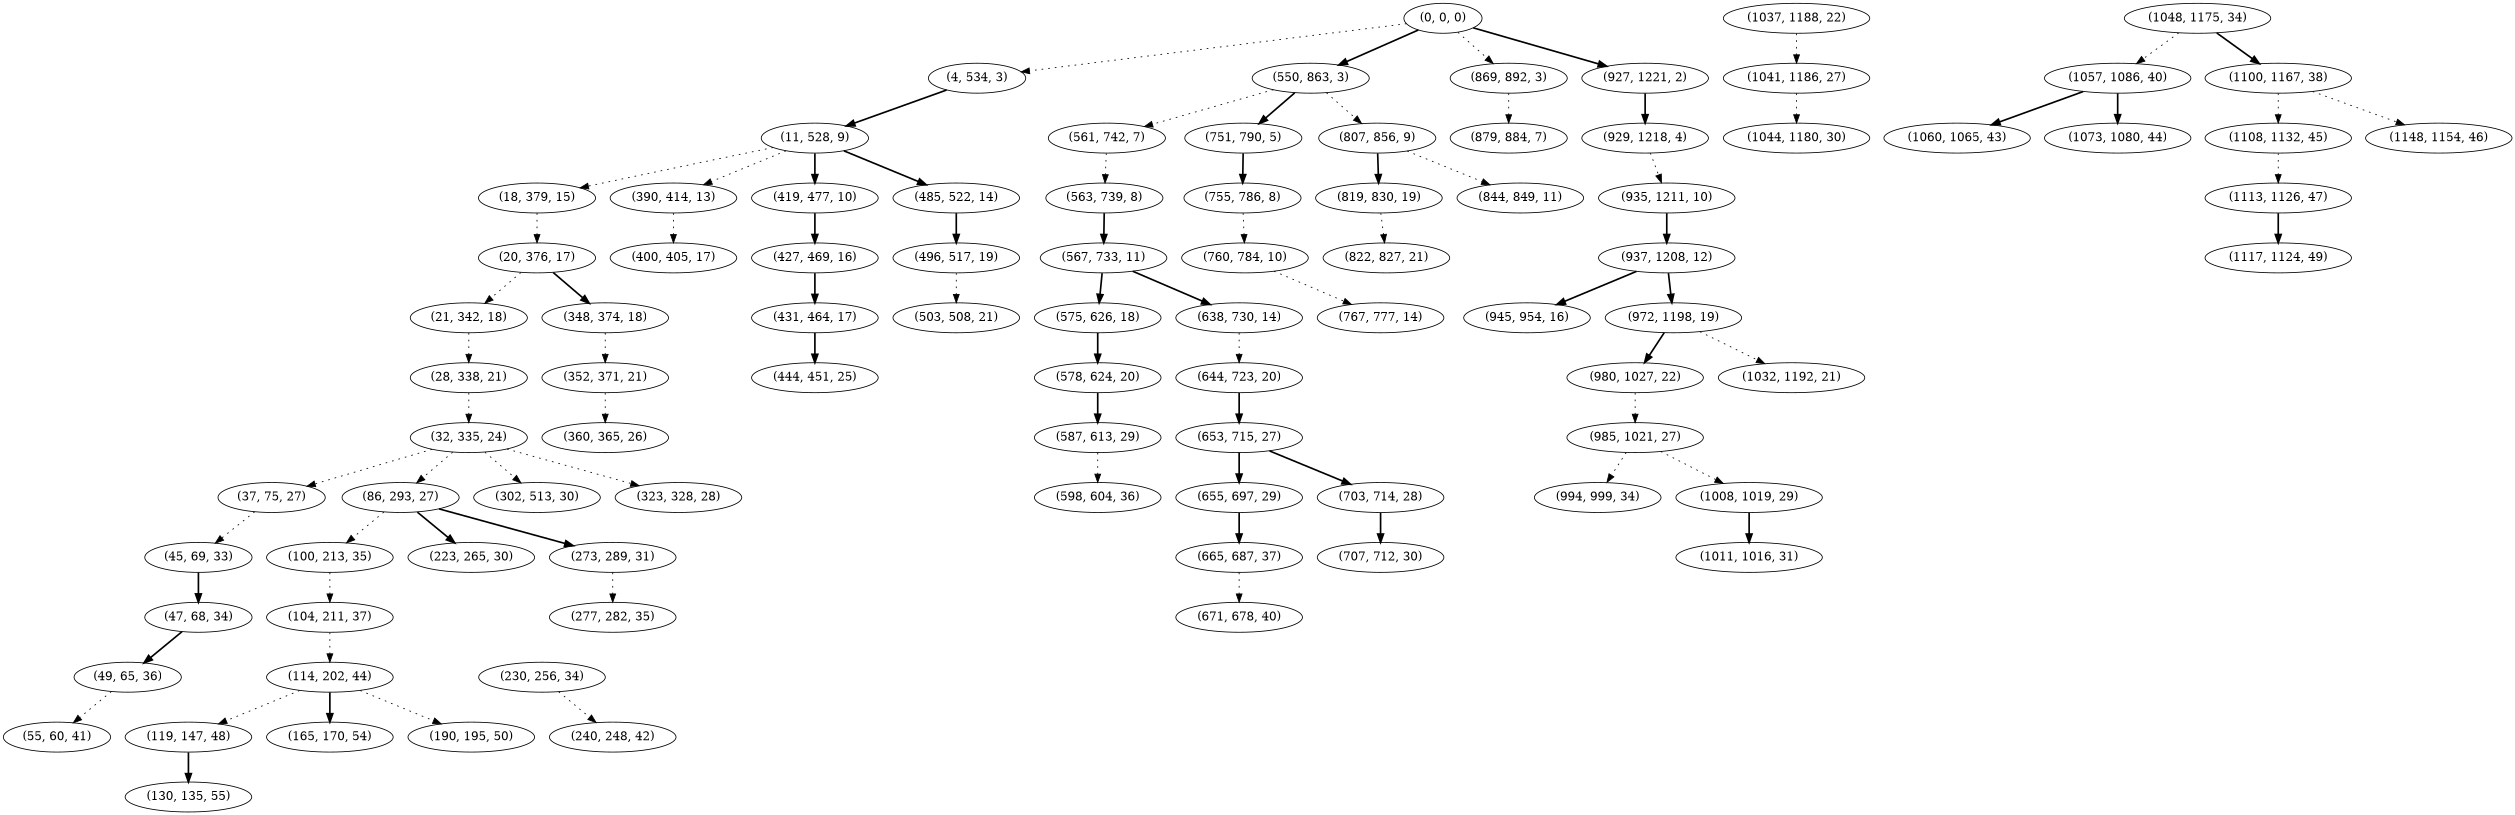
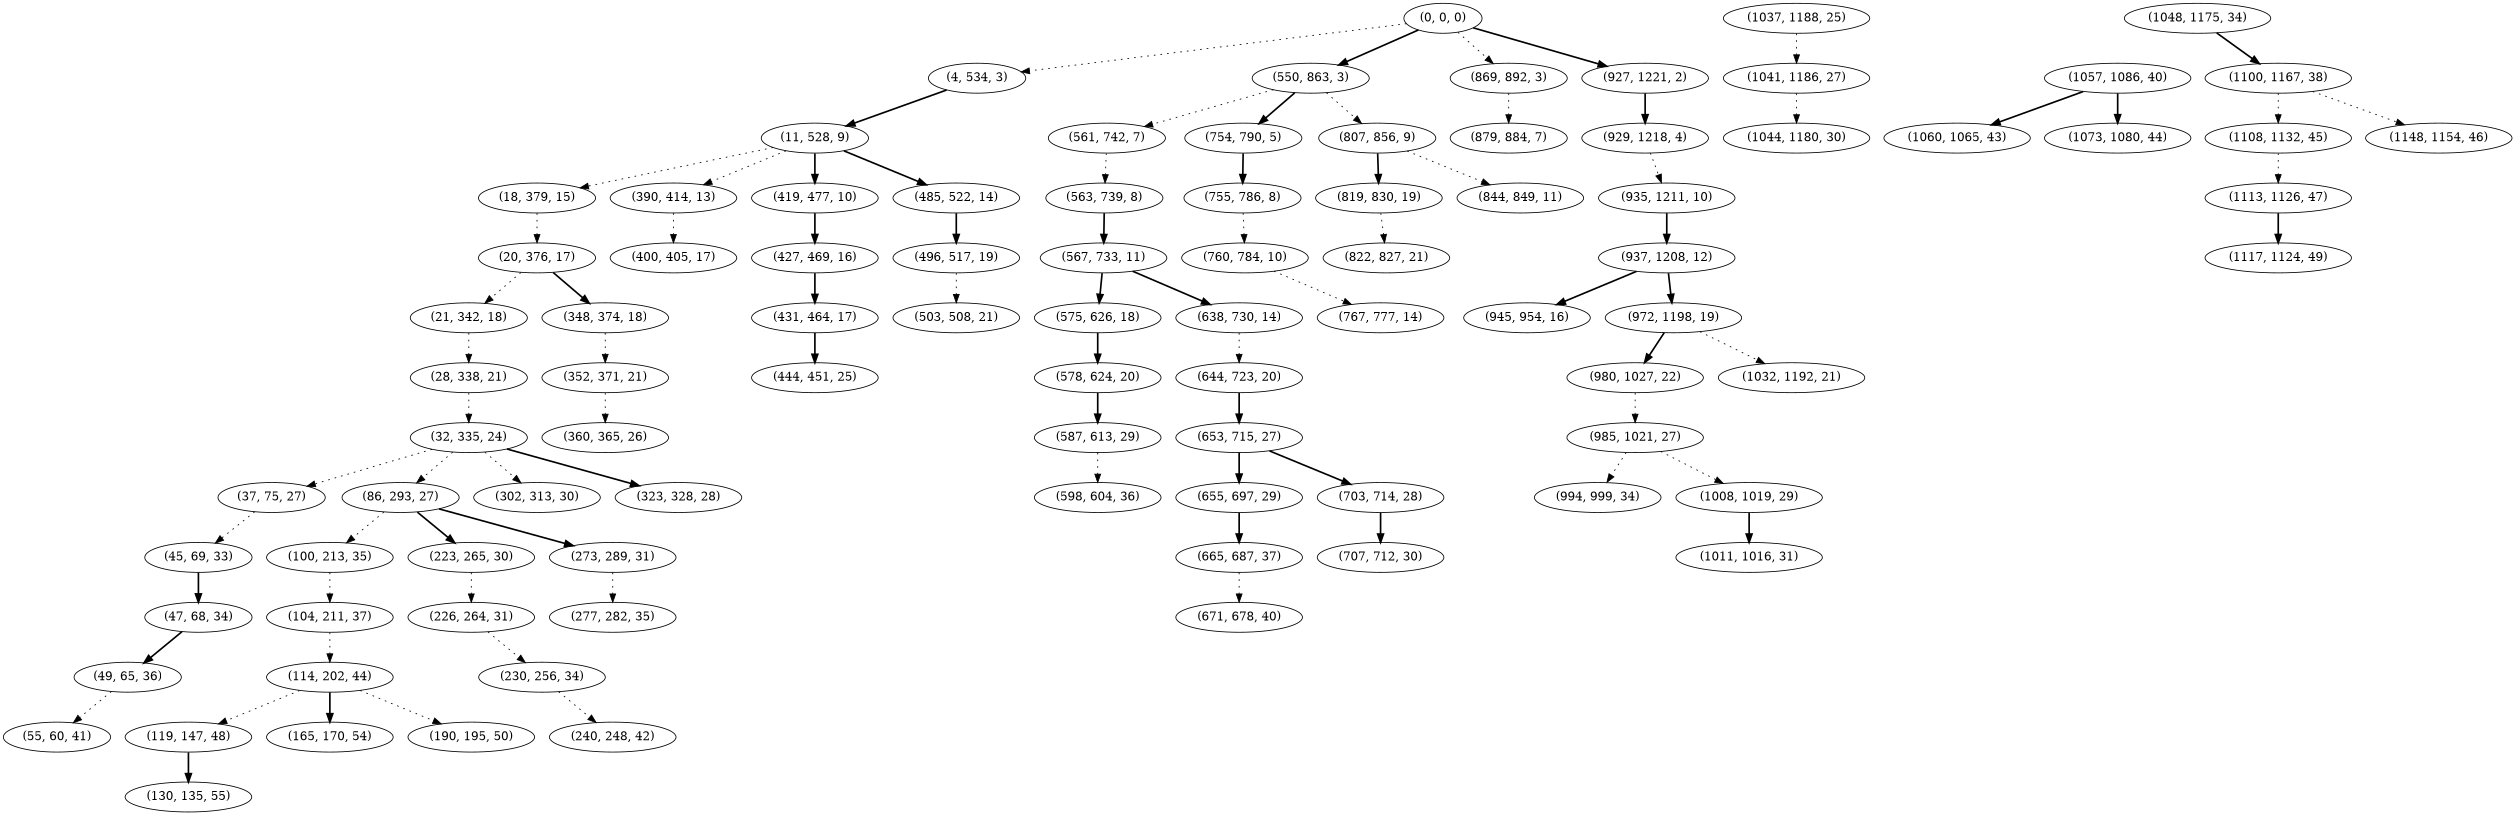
node "(1037, 1188, 22)": label "(1037, 1188, 22)" -> "(1037, 1188, 25)"
edge "(1048, 1175, 34)" -> "(1057, 1086, 40)": removed
node "(751, 790, 5)": label "(751, 790, 5)" -> "(754, 790, 5)"
edge "(32, 335, 24)" -> "(323, 328, 28)": style dotted -> bold
node "(302, 513, 30)": label "(302, 513, 30)" -> "(302, 313, 30)"
node "(226, 264, 31)": added
